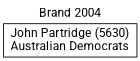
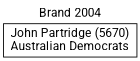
node "John Partridge (5630) Australian Democrats": label "John Partridge (5630) Australian Democrats" -> "John Partridge (5670) Australian Democrats"
